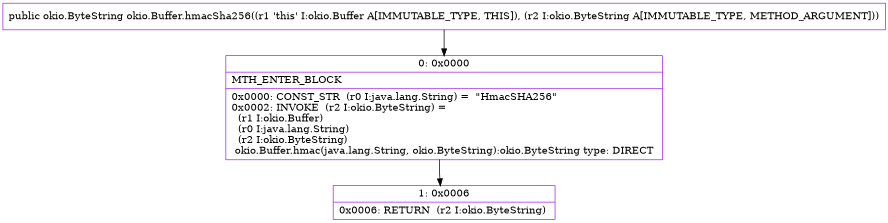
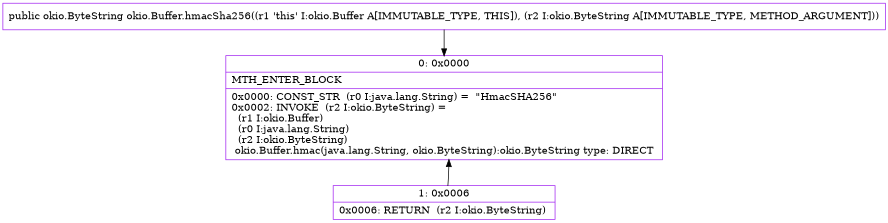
edge "0: 0x0000" -> "1: 0x0006": reversed
